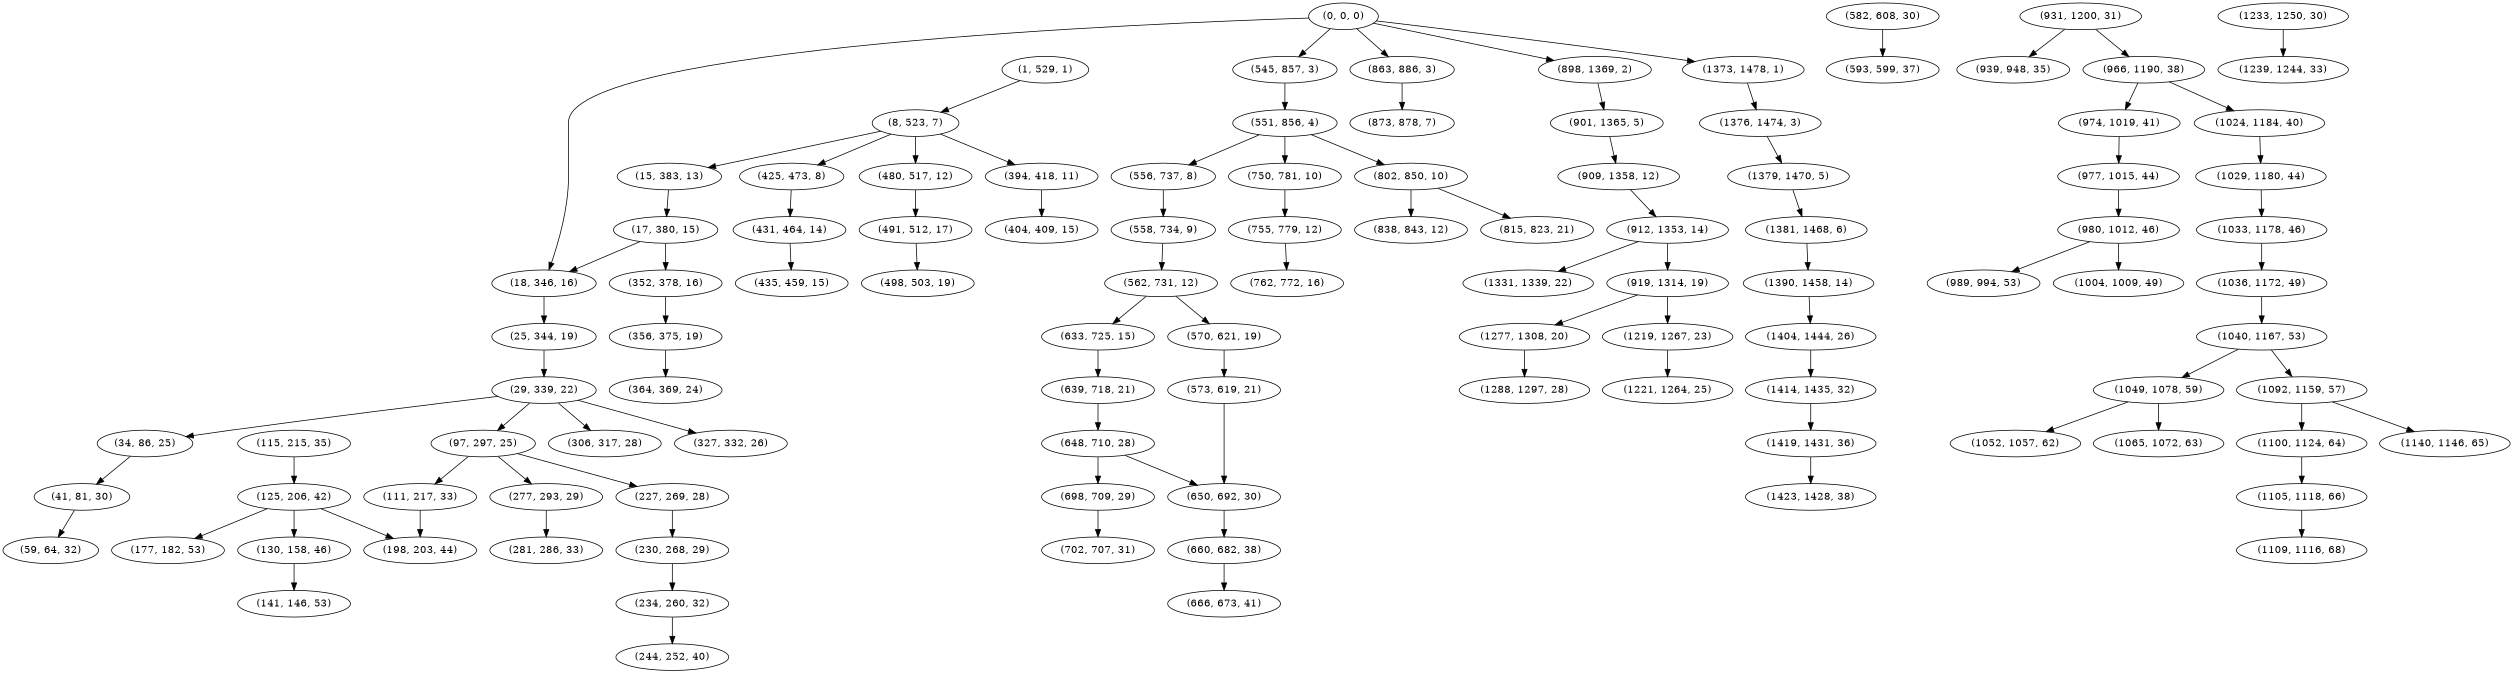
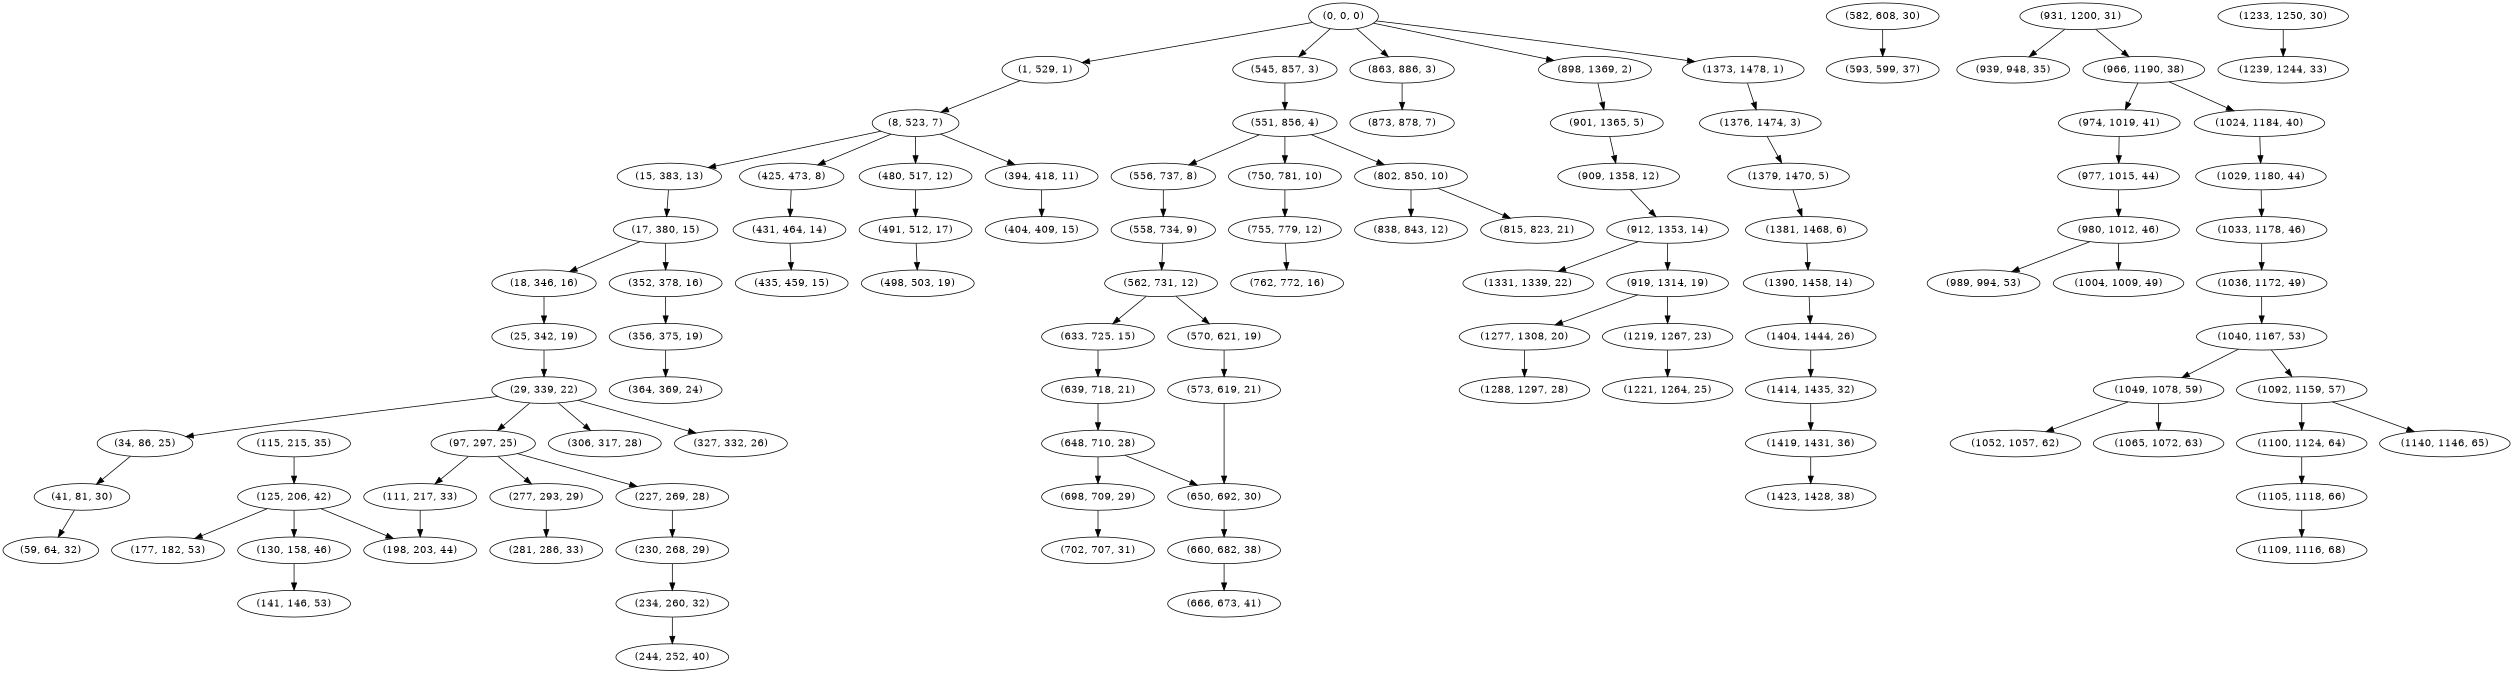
edge "(0, 0, 0)" -> "(18, 346, 16)": now "(0, 0, 0)" -> "(1, 529, 1)"
node "(25, 344, 19)": label "(25, 344, 19)" -> "(25, 342, 19)"
